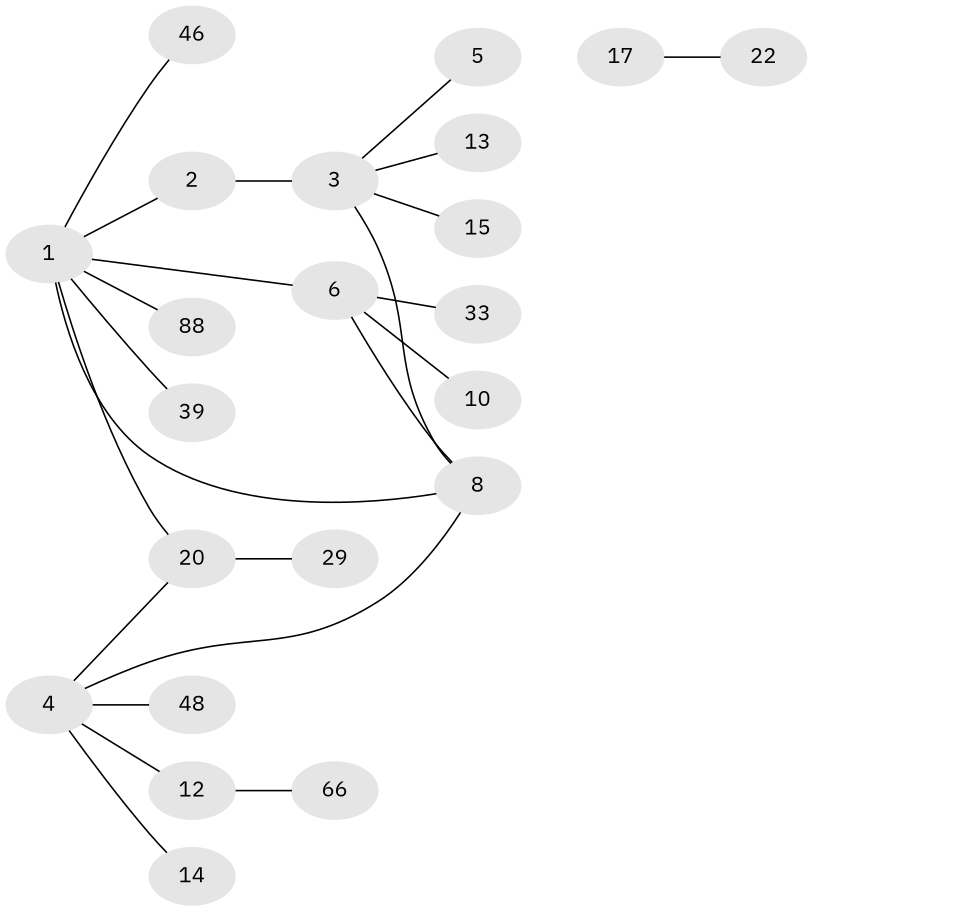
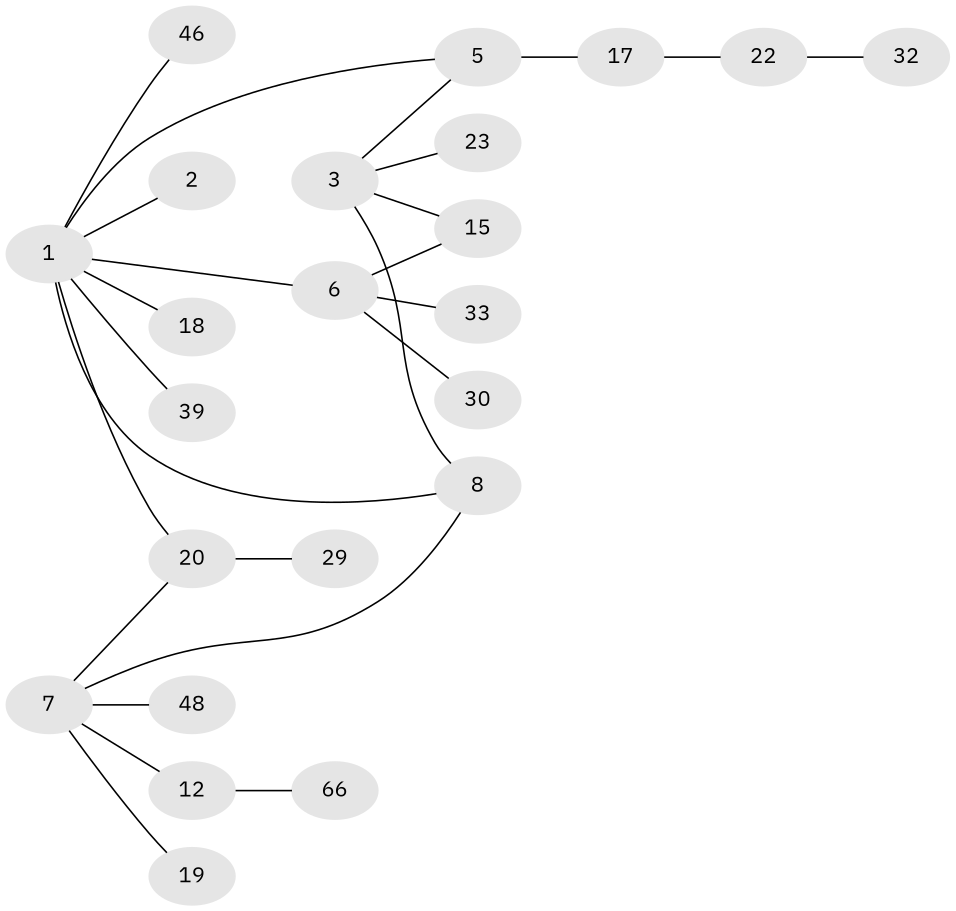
edge "5" -- "17": added
node "32": added
edge "5" -- "1": added
node "13": label "13" -> "23"
edge "2" -- "3": removed
node "88": label "88" -> "18"
edge "6" -- "8": now "6" -- "15"
node "10": label "10" -> "30"
node "4": label "4" -> "7"
node "14": label "14" -> "19"
